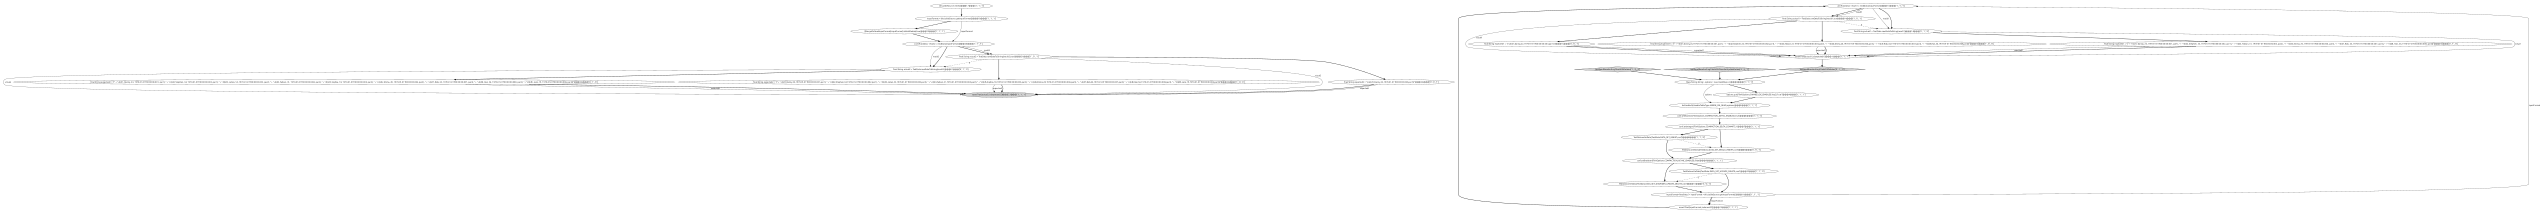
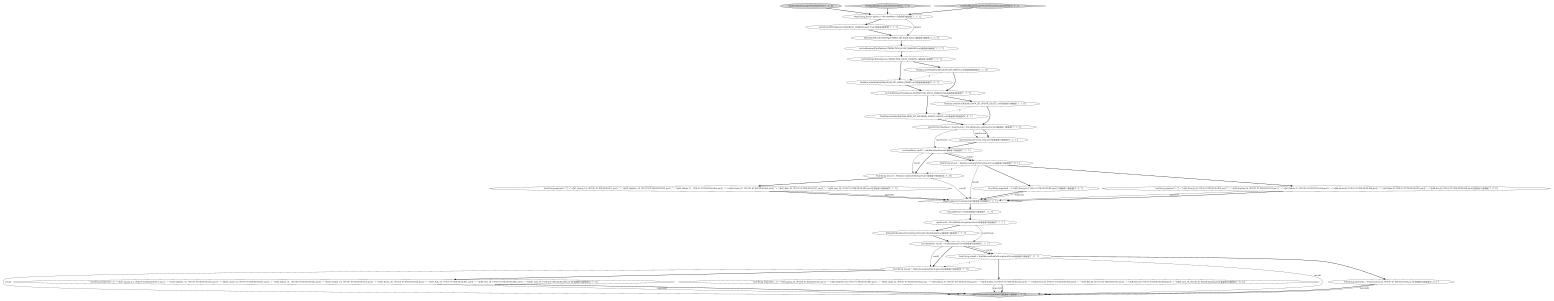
edge "assertThat(actual1,is(expected1))@@@16@@@['1', '1', '1']" -> "testReadBaseAndLogFilesWithDeletes['0', '1', '0']": now "assertThat(actual1,is(expected1))@@@16@@@['1', '1', '1']" -> "this.tableSource.reset()@@@17@@@['1', '1', '1']"
node "testReadBaseAndLogFilesWithDeletes['1', '0', '0']": shape diamond -> ellipse
node "assertThat(actual2,is(expected2))@@@23@@@['1', '1', '1']": shape ellipse -> diamond
